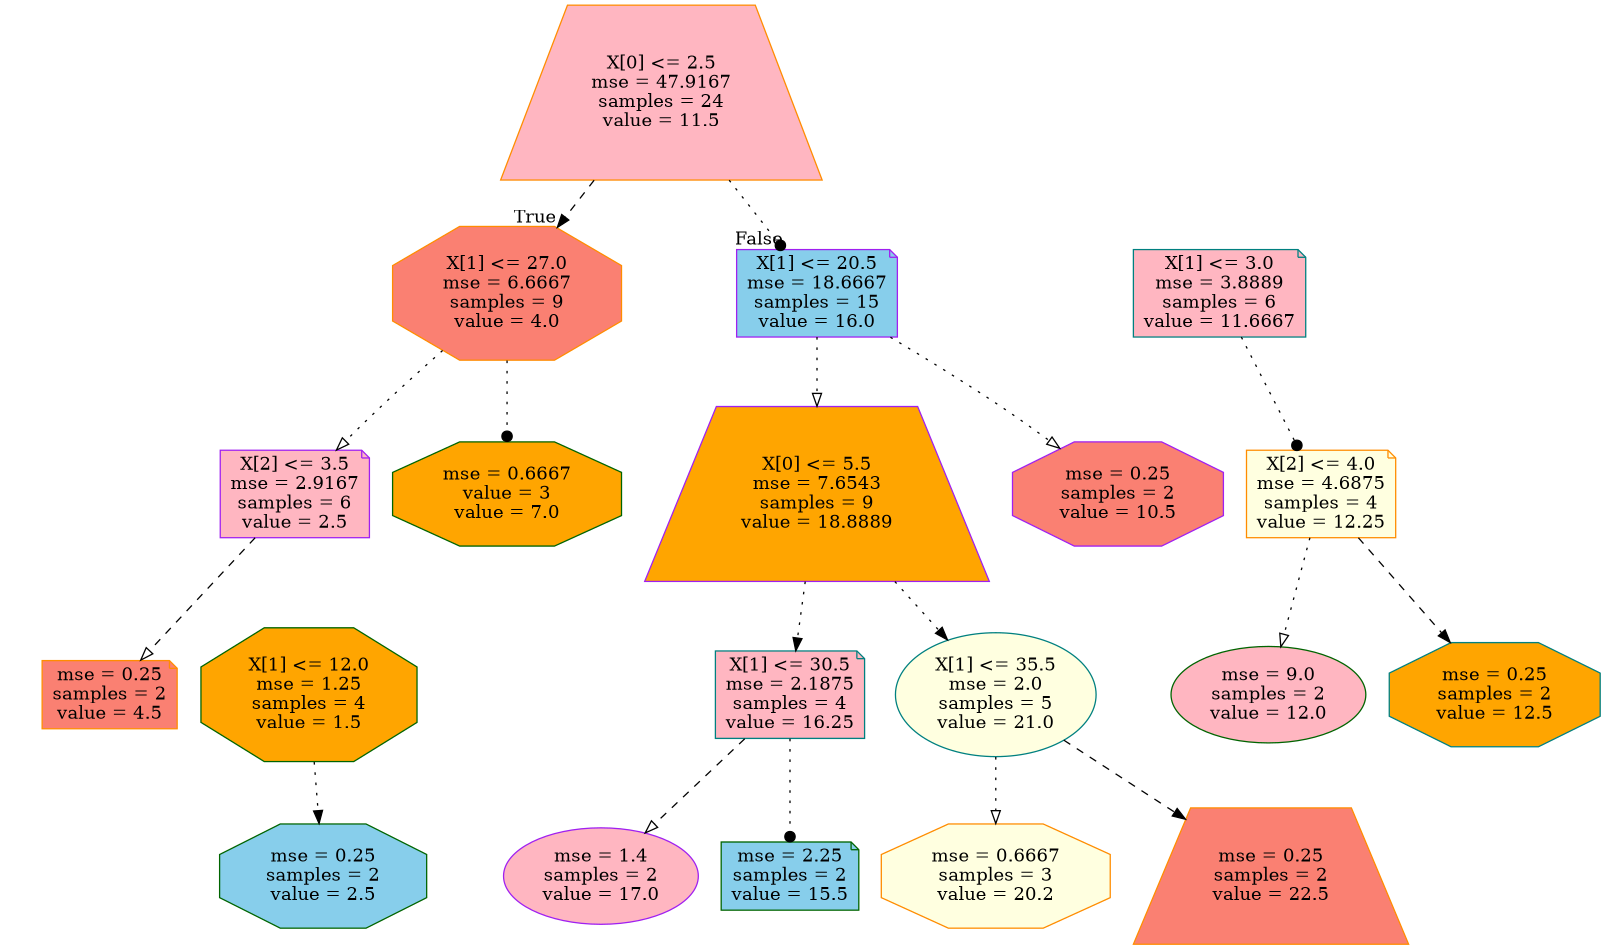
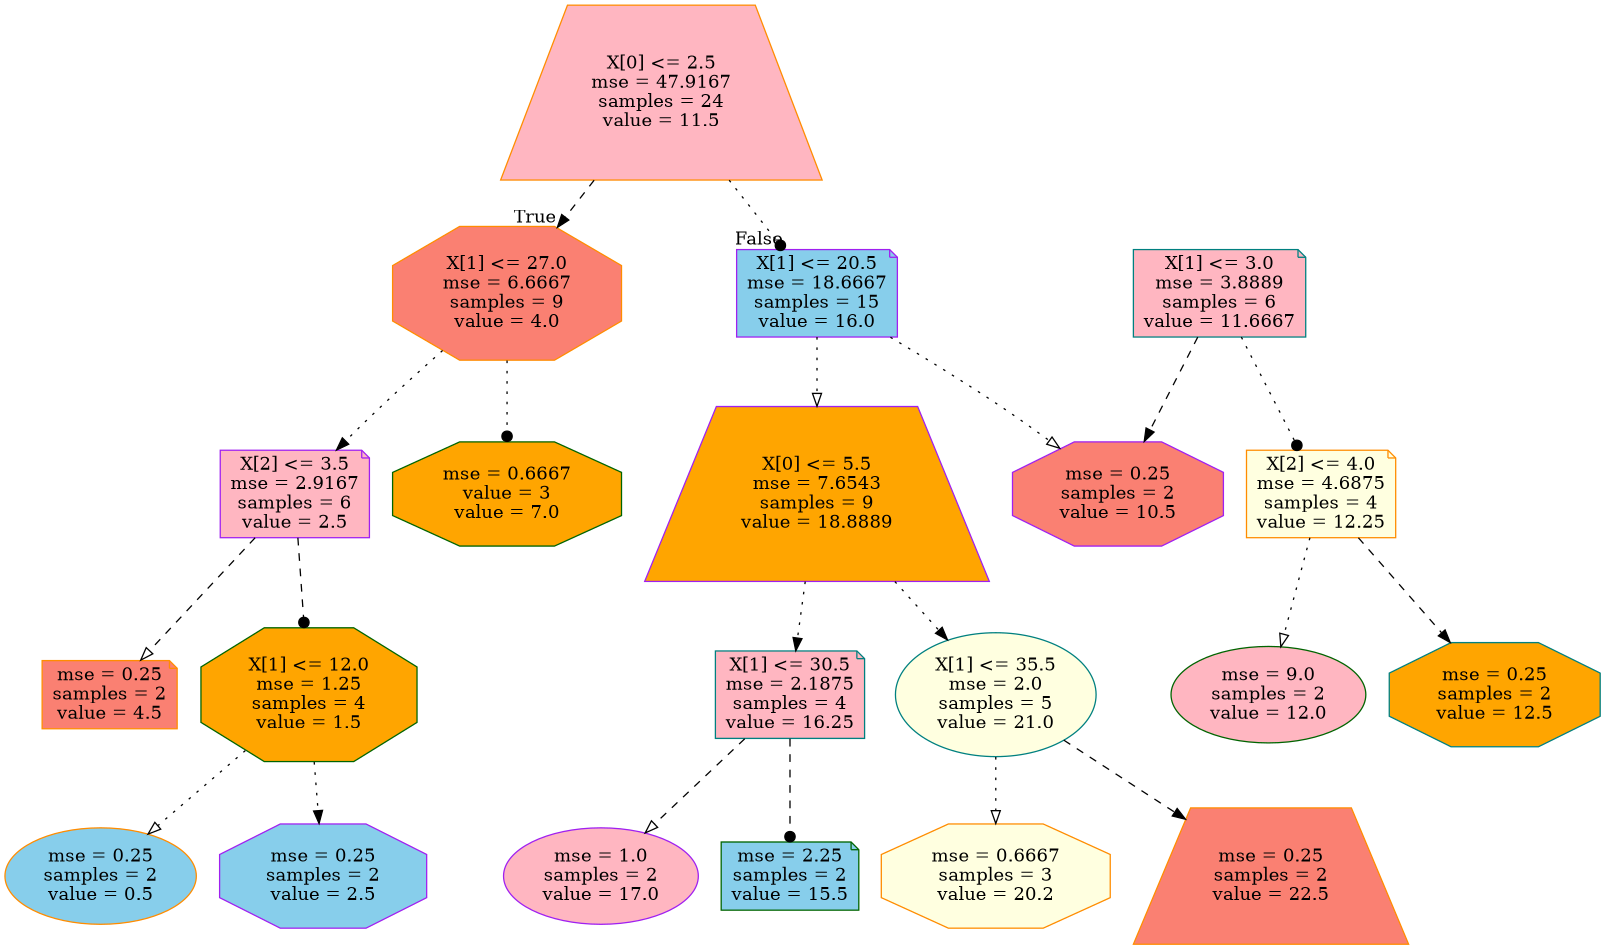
edge "X[1] <= 3.0 mse = 3.8889 samples = 6 value = 11.6667" -> "mse = 0.25 samples = 2 value = 10.5": added
edge "X[1] <= 27.0 mse = 6.6667 samples = 9 value = 4.0" -> "X[2] <= 3.5 mse = 2.9167 samples = 6 value = 2.5": arrowhead onormal -> normal
edge "X[2] <= 3.5 mse = 2.9167 samples = 6 value = 2.5" -> "X[1] <= 12.0 mse = 1.25 samples = 4 value = 1.5": added
edge "X[1] <= 30.5 mse = 2.1875 samples = 4 value = 16.25" -> "mse = 2.25 samples = 2 value = 15.5": style dotted -> dashed
node "mse = 0.25 samples = 2 value = 0.5": added
node "mse = 0.25 samples = 2 value = 2.5": color darkgreen -> purple
node "mse = 1.4 samples = 2 value = 17.0": label "mse = 1.4 samples = 2 value = 17.0" -> "mse = 1.0 samples = 2 value = 17.0"
